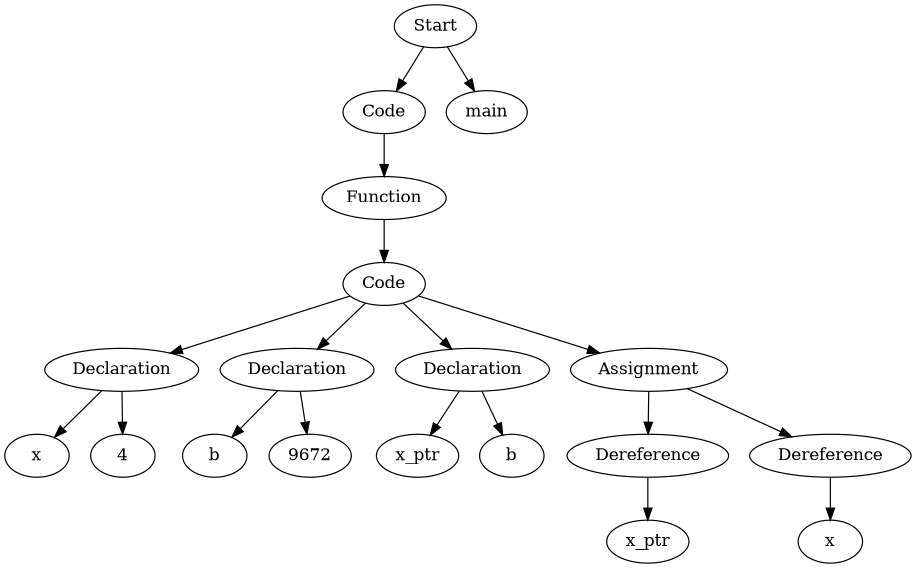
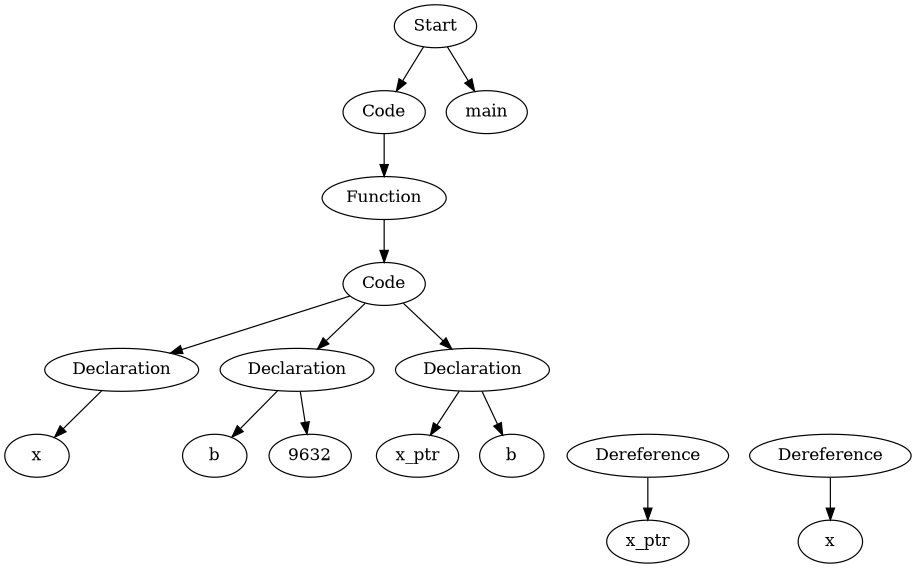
node "Assignment": removed
node "4": removed
node "9672": label "9672" -> "9632"
